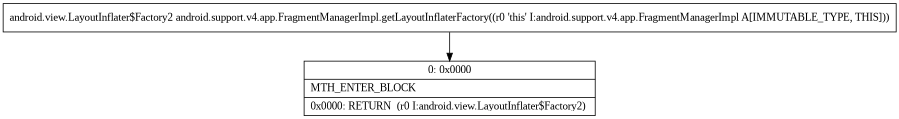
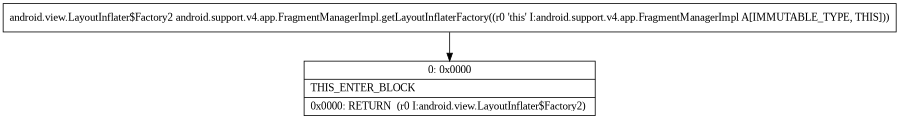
node "0: 0x0000": text "MTH_ENTER_BLOCK" -> "THIS_ENTER_BLOCK"
